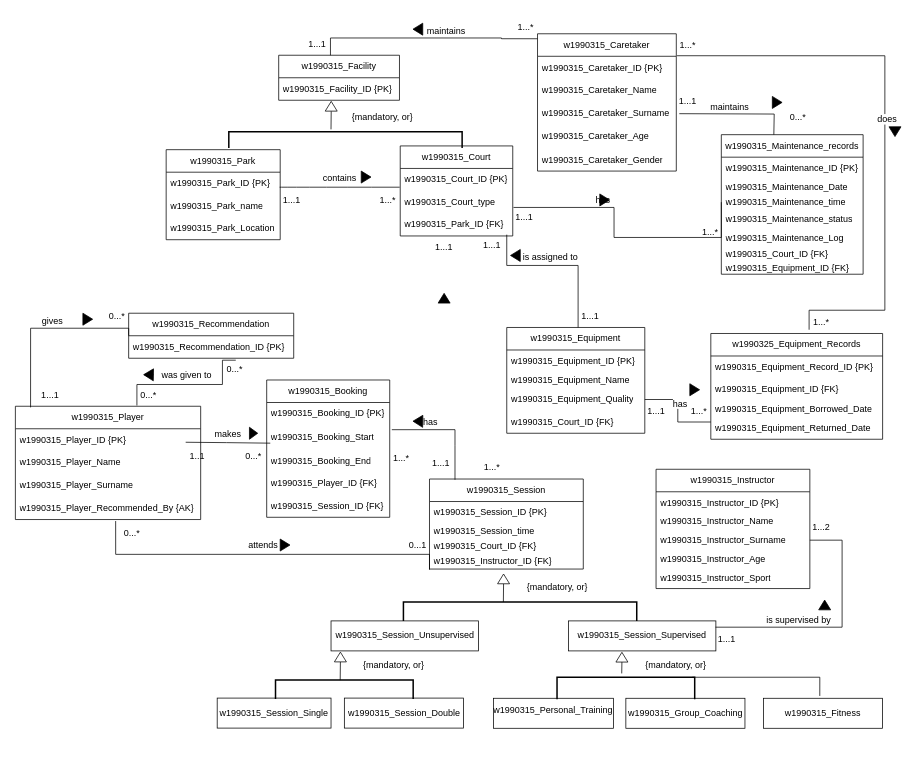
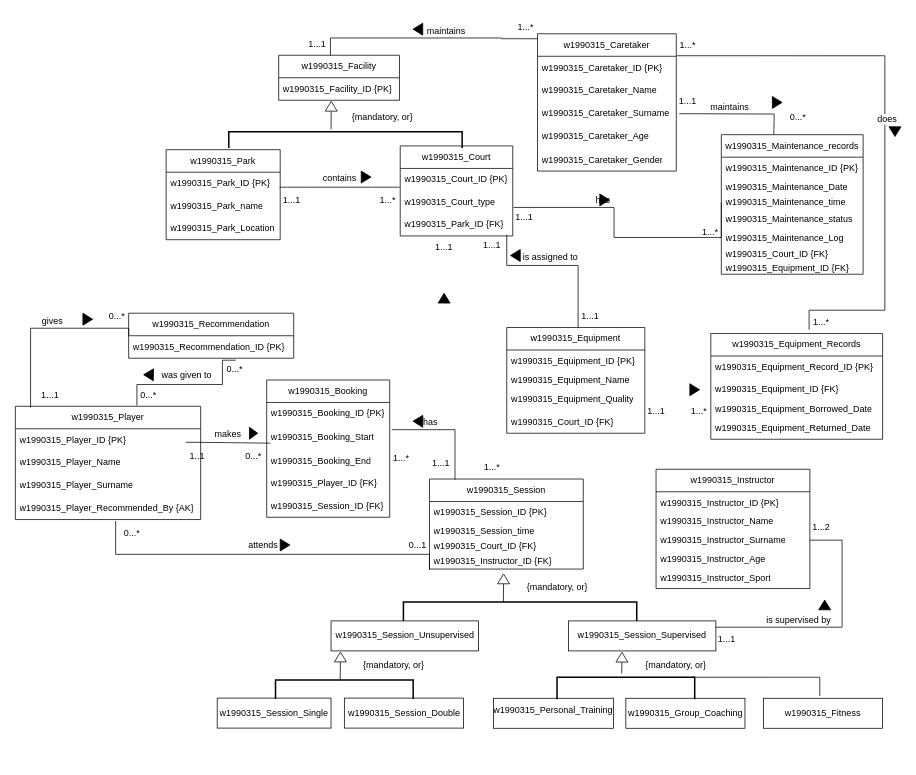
node "w1990325_Equipment_Records": label "w1990325_Equipment_Records" -> "w1990315_Equipment_Records"
edge "w1990315_Equipment_Quality" -- "w1990315_Equipment_Returned_Date": removed, label "has"
